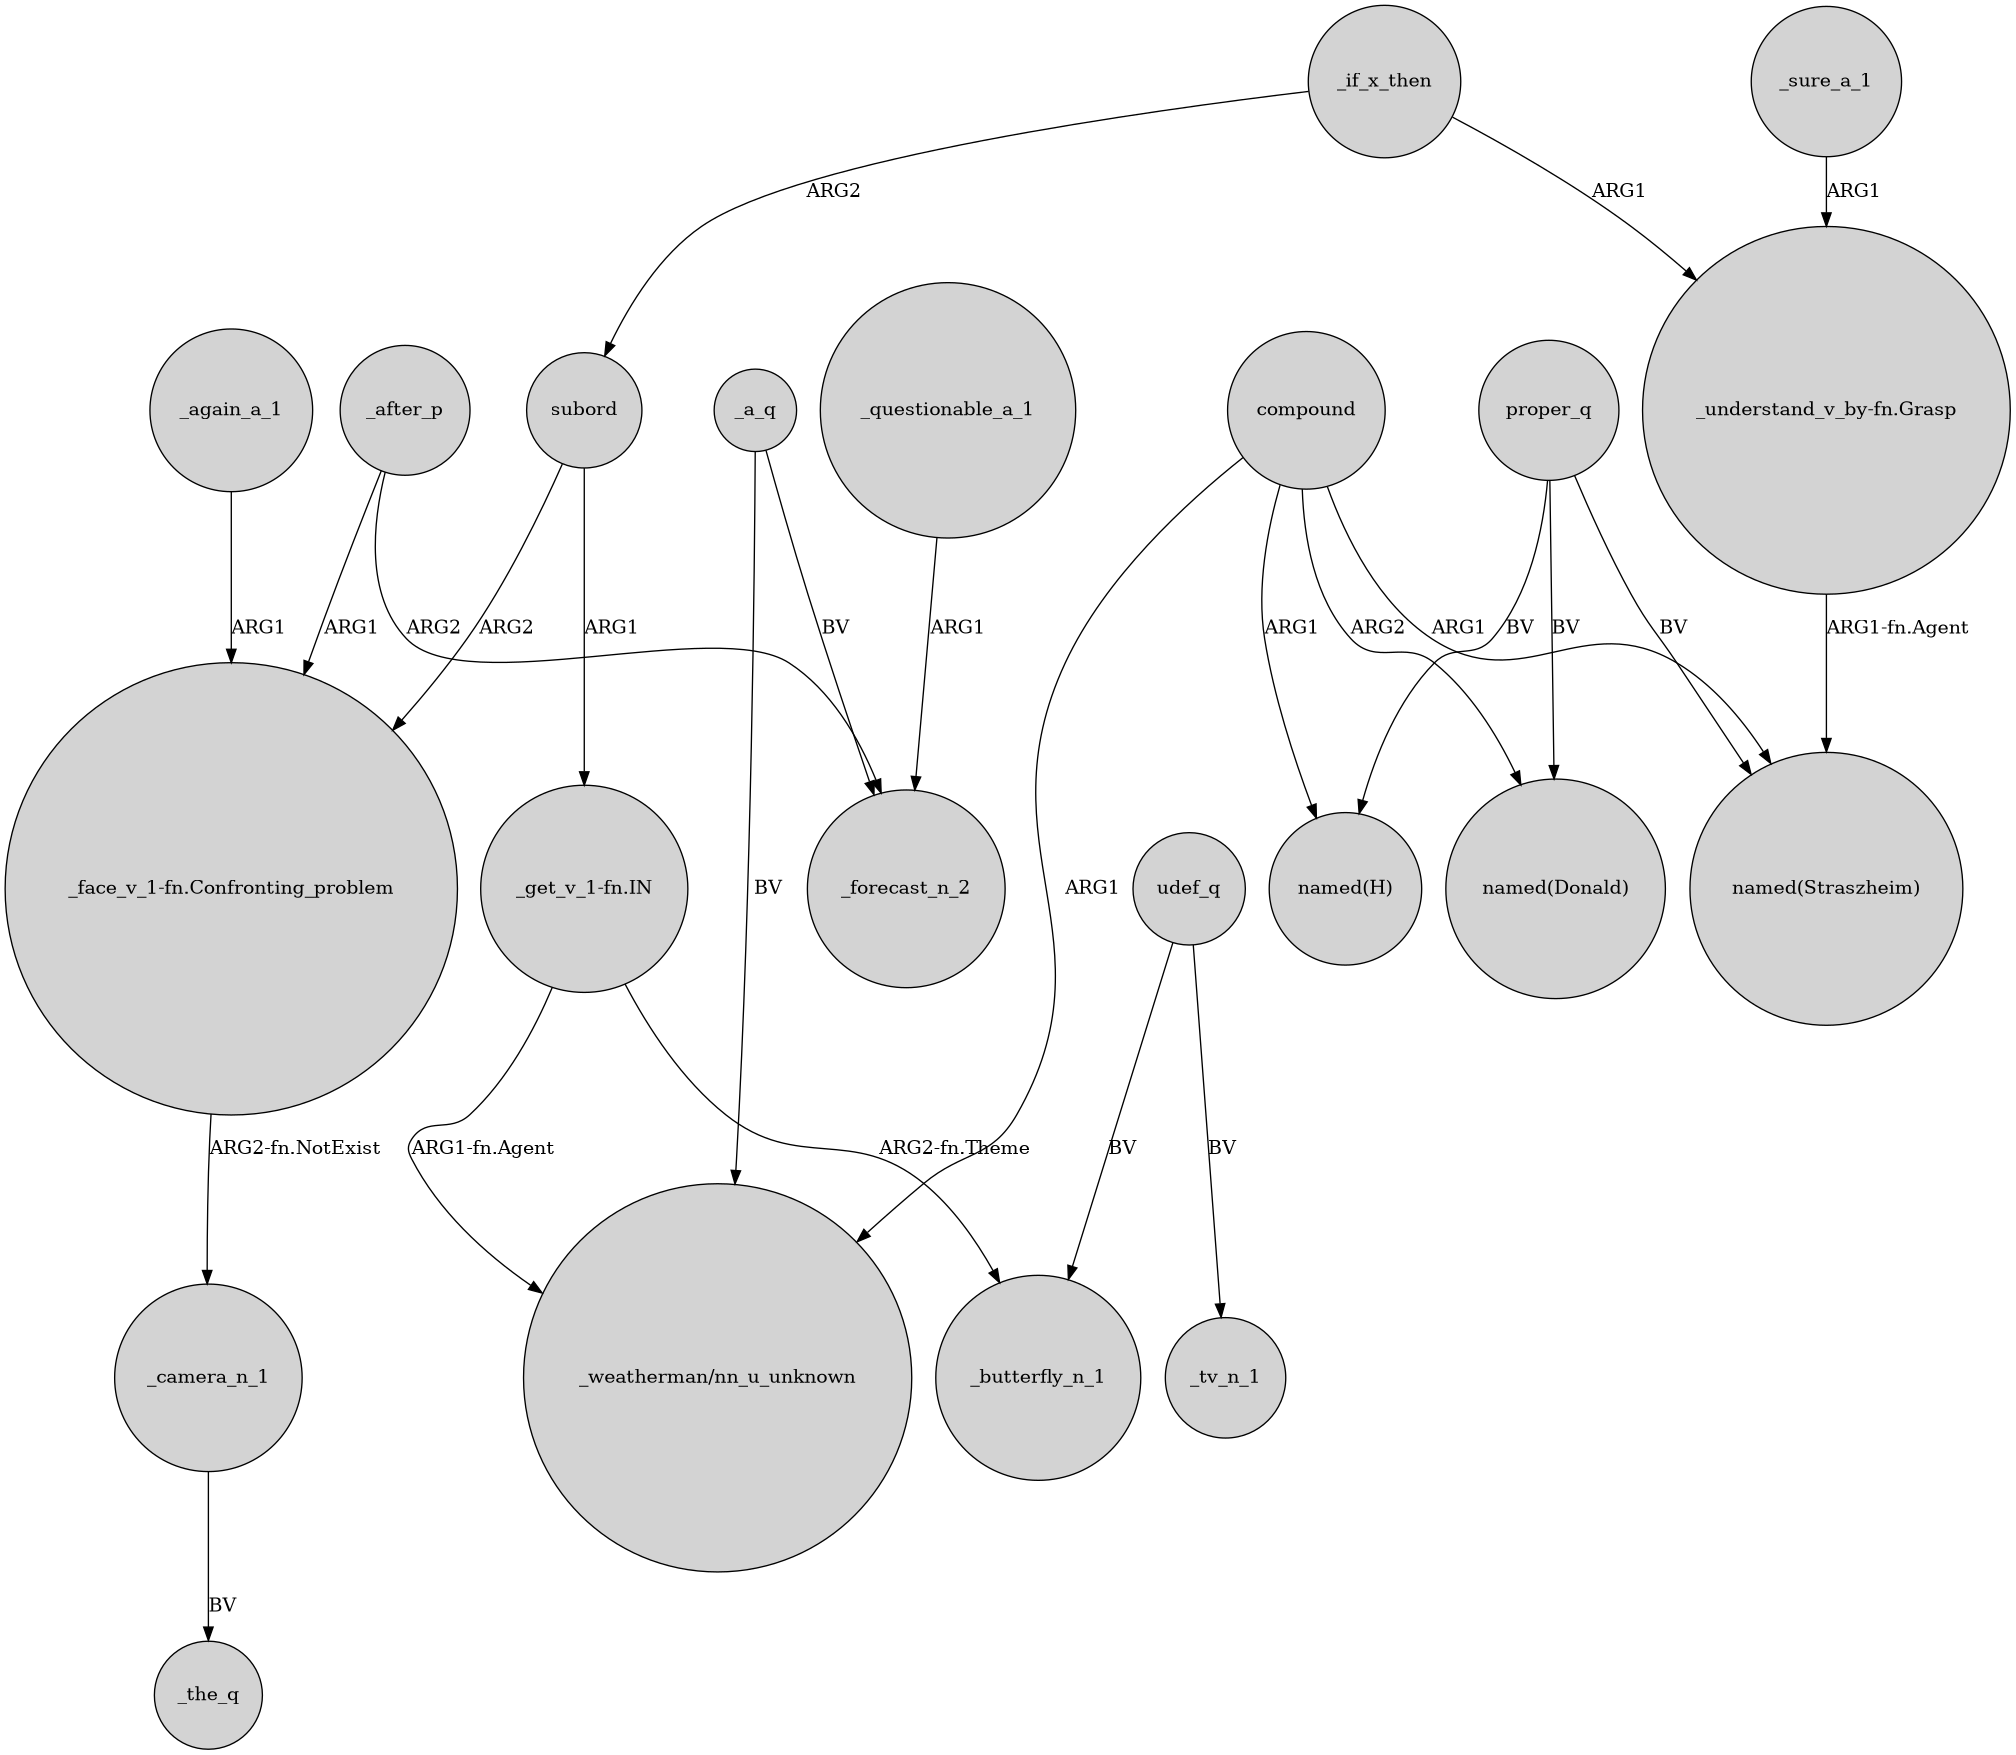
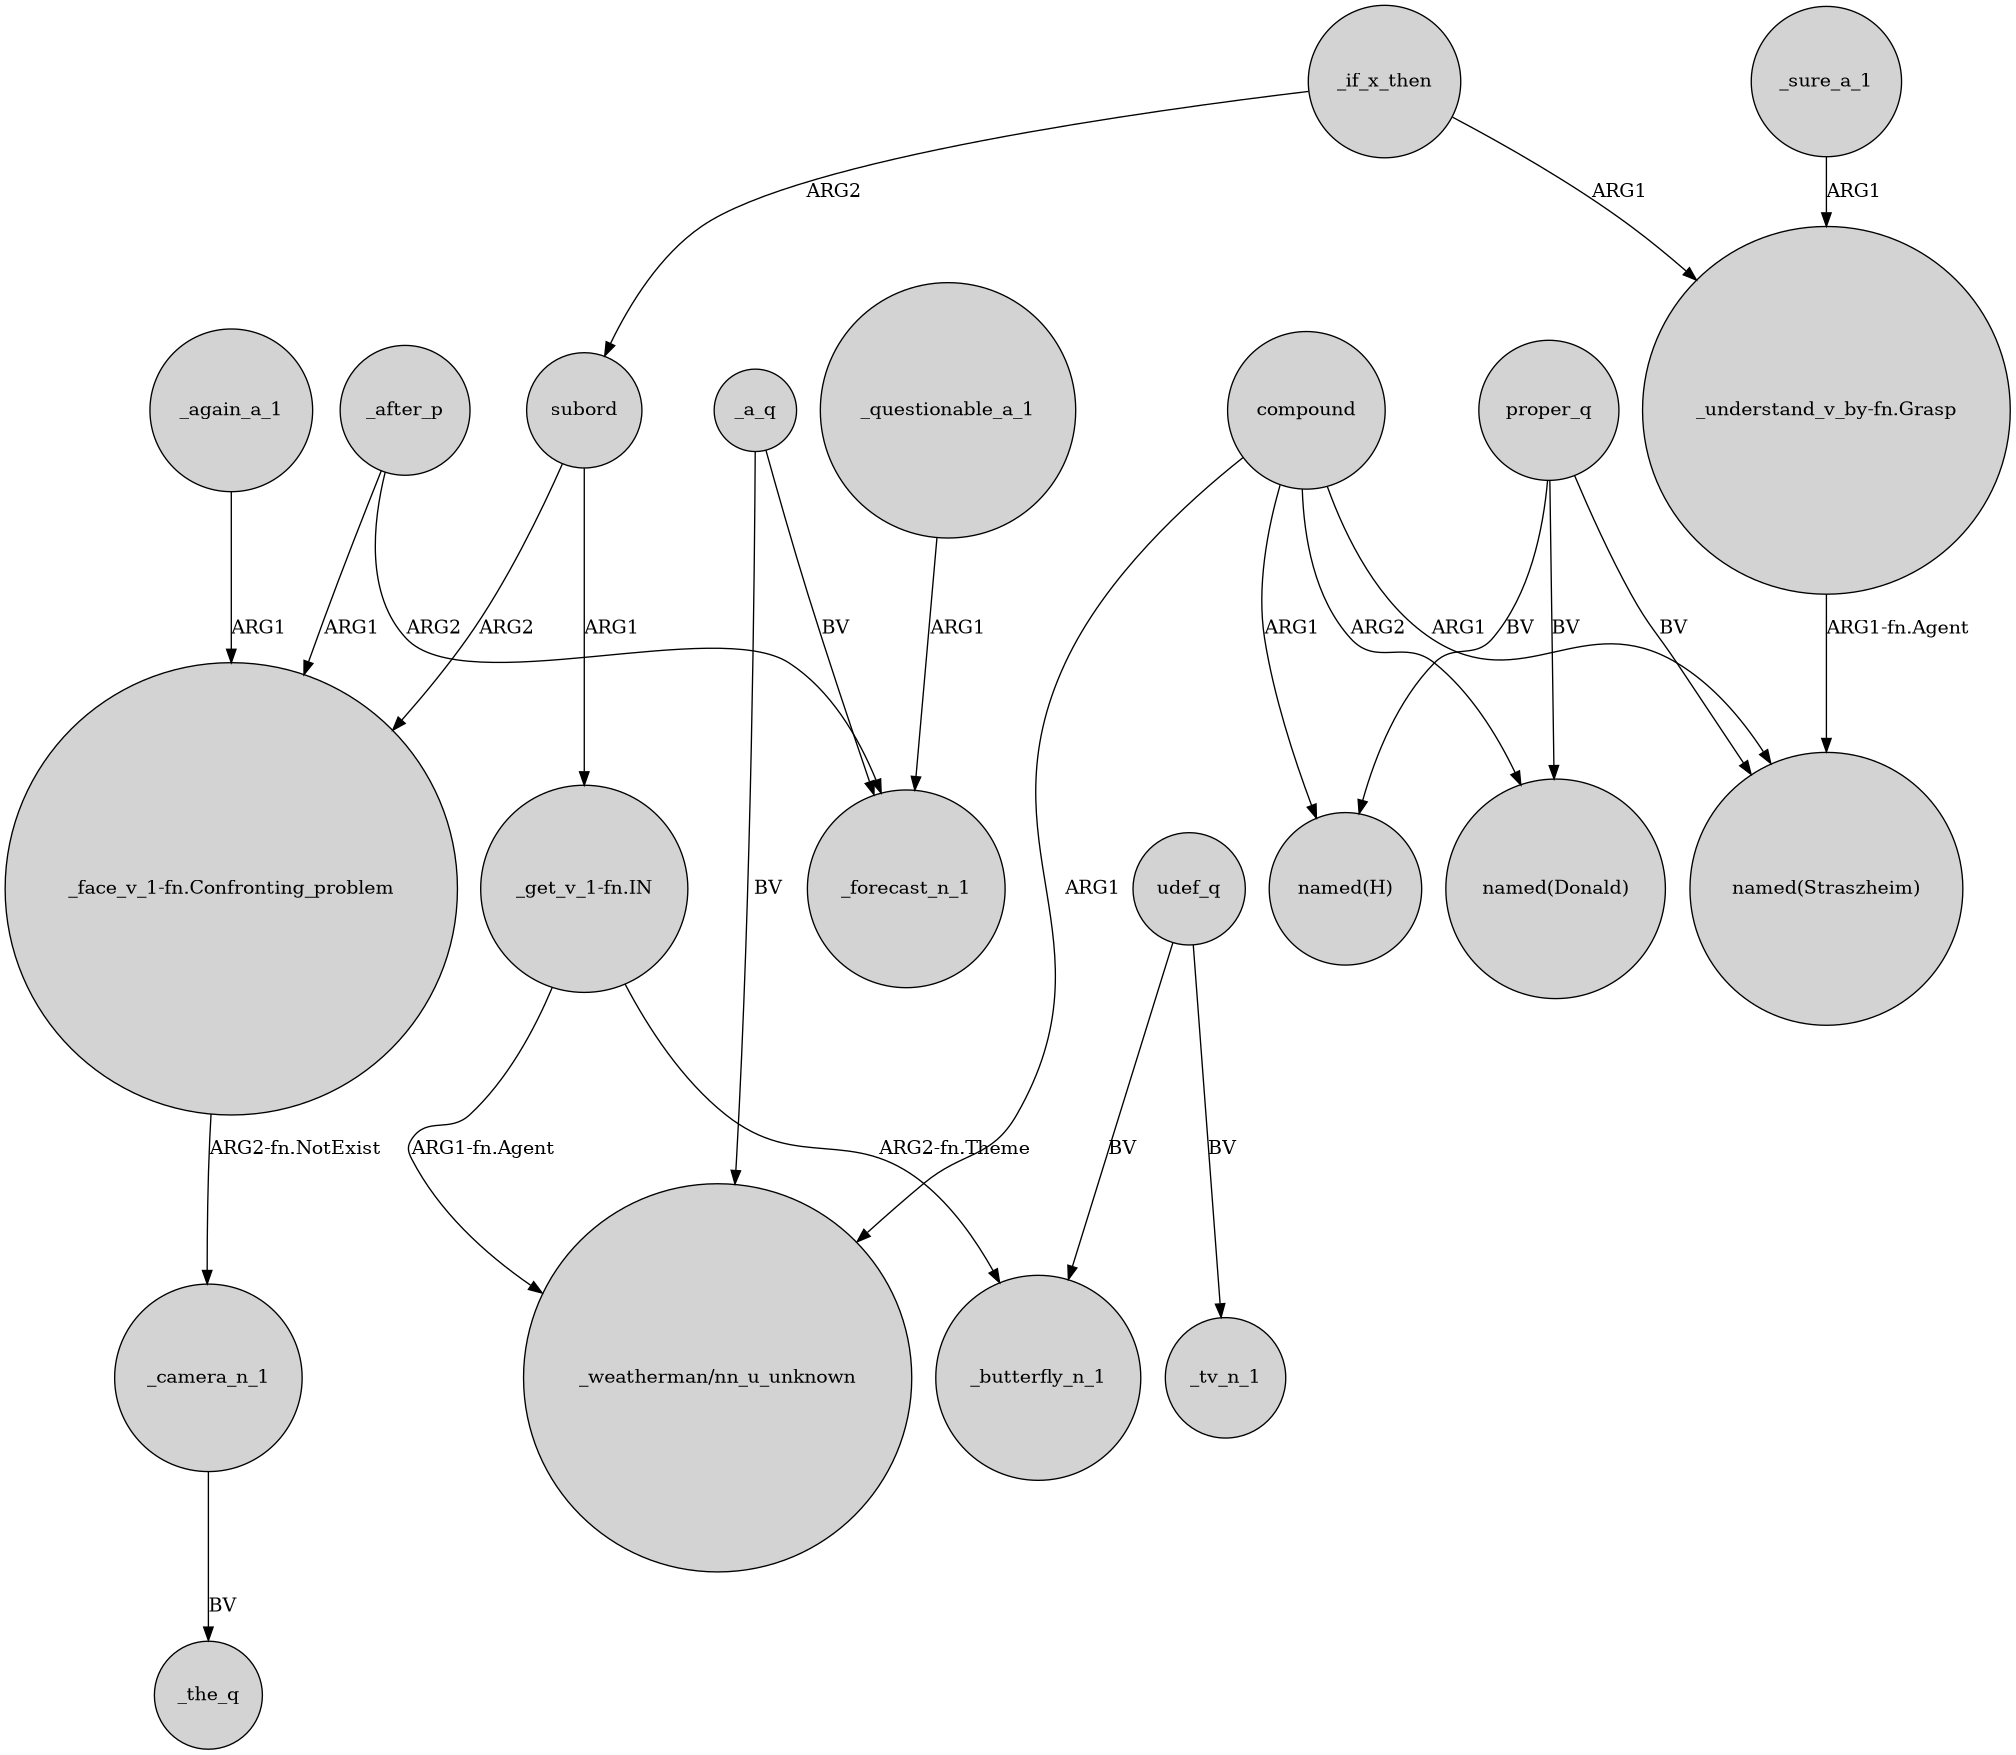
node "_forecast_n_2": label "_forecast_n_2" -> "_forecast_n_1"
